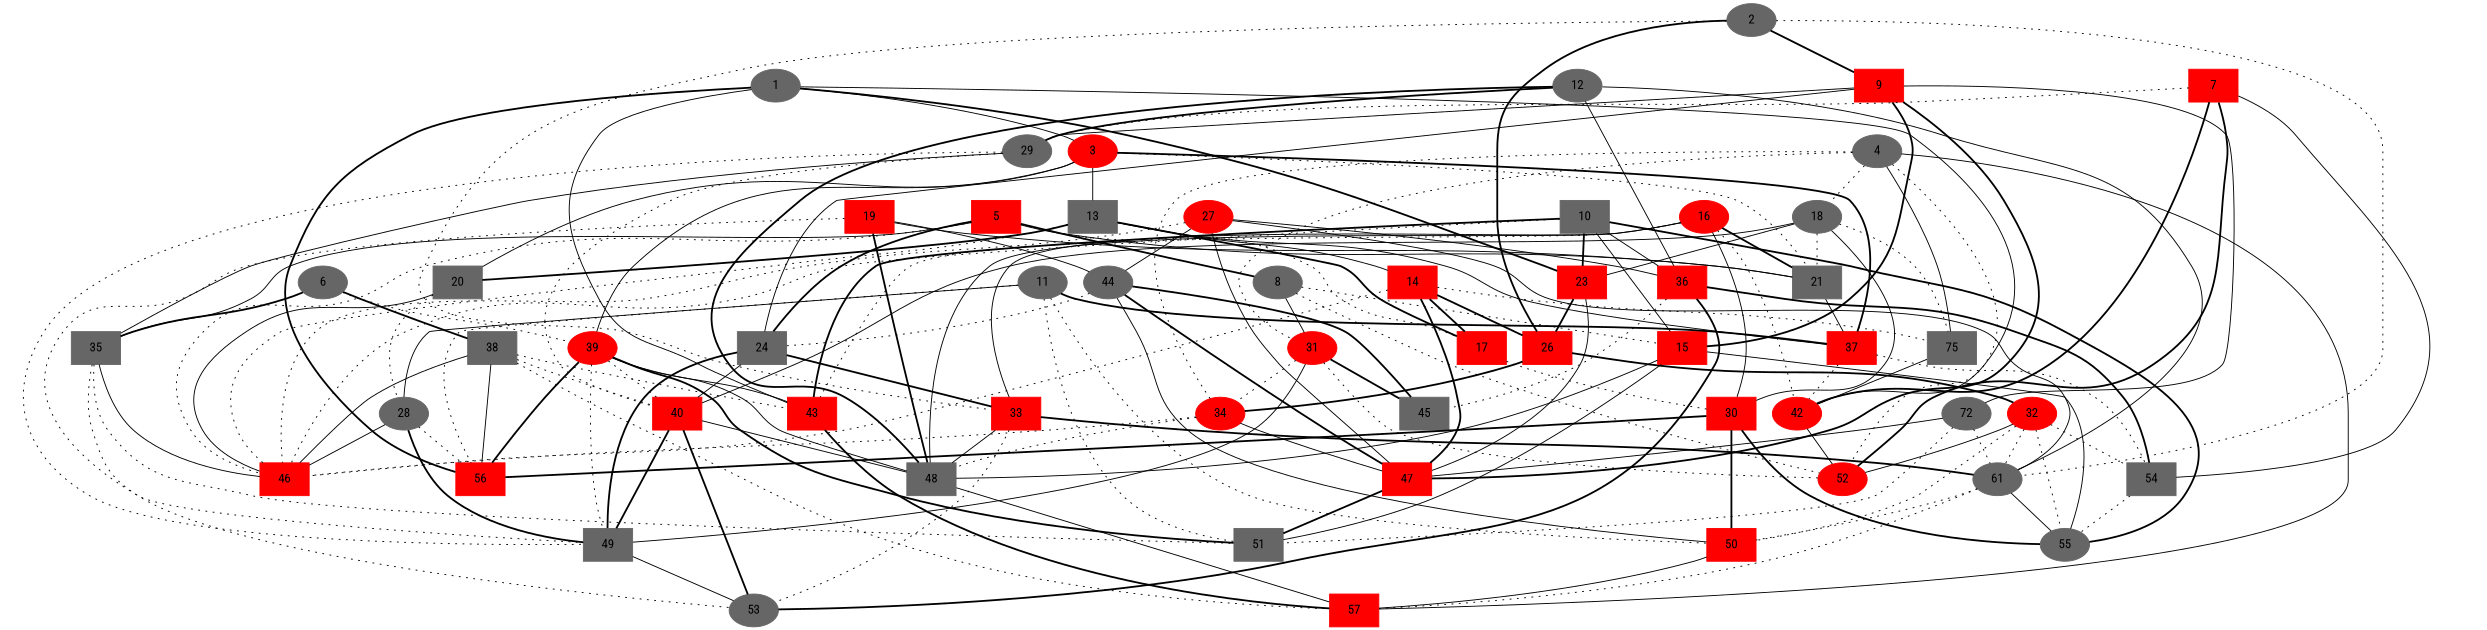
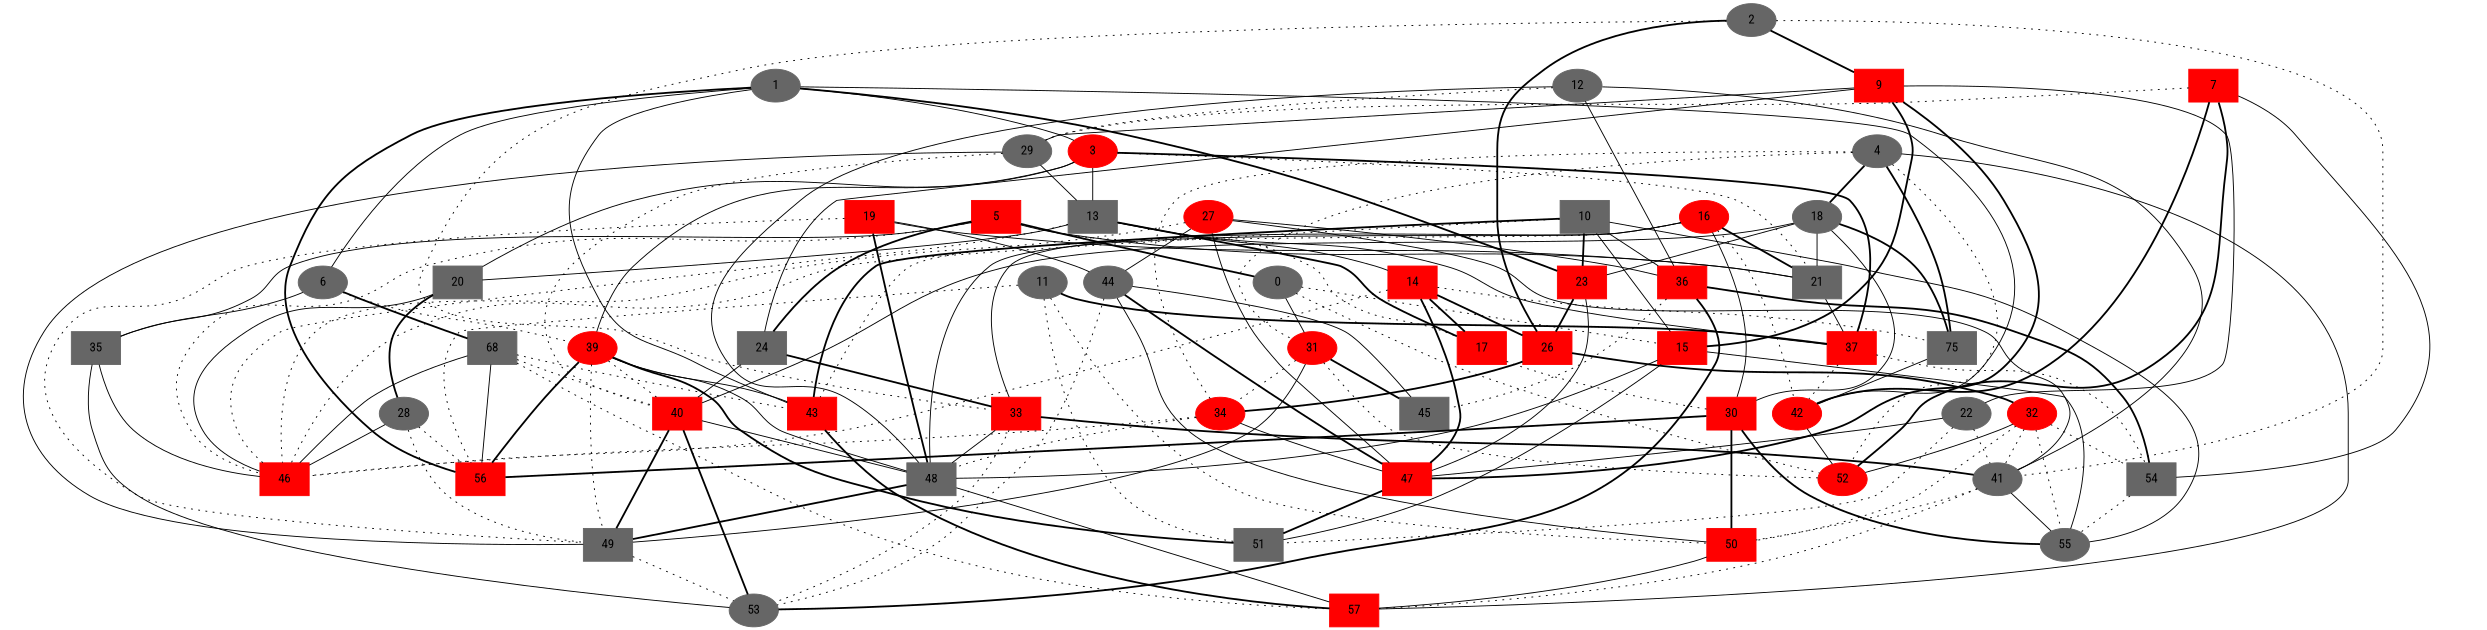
edge "12" -- "29": style bold -> dotted
edge "1" -- "6": added
edge "12" -- "48": style bold -> solid
edge "4" -- "18": style dotted -> bold
edge "29" -- "35": now "29" -- "13"
edge "4" -- "75": style solid -> bold
edge "18" -- "21": style dotted -> solid
edge "29" -- "49": style dotted -> solid
edge "13" -- "20": style bold -> solid
edge "18" -- "75": style dotted -> bold
node "8": label "8" -> "0"
edge "10" -- "55": style bold -> solid
edge "11" -- "28": removed
edge "44" -- "45": style bold -> solid
edge "6" -- "35": style bold -> solid
edge "44" -- "24": now "44" -- "53"
edge "20" -- "28": style dotted -> bold
node "38": label "38" -> "68"
edge "24" -- "49": now "48" -- "49"
node "72": label "72" -> "22"
node "61": label "61" -> "41"
edge "28" -- "49": style bold -> dotted
edge "35" -- "51": removed
edge "35" -- "53": style dotted -> solid
edge "49" -- "53": style solid -> dotted
